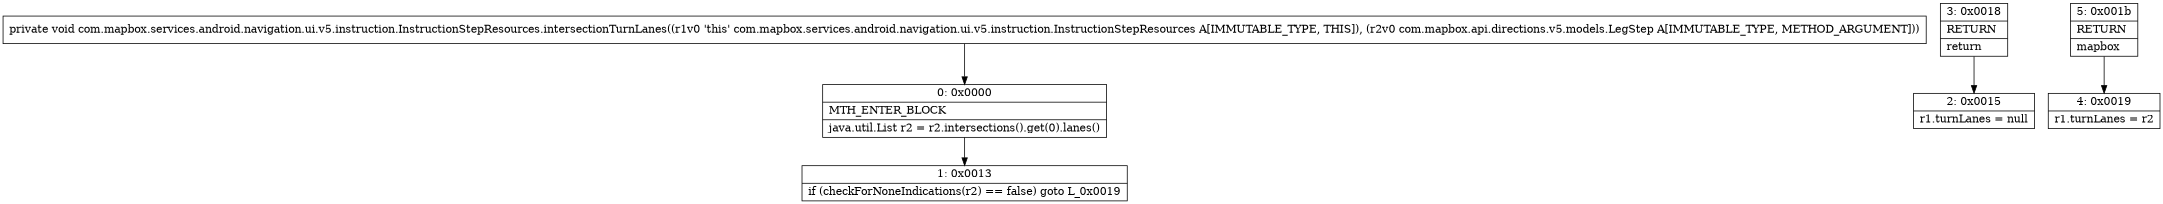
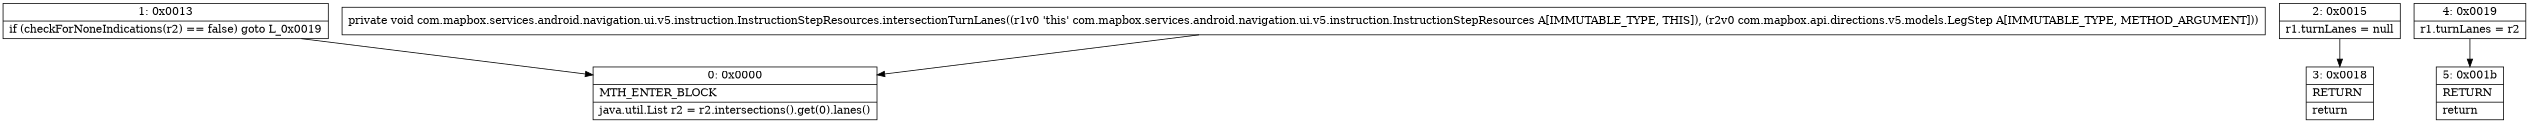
node "5: 0x001b": text "mapbox" -> "return"
edge "3: 0x0018" -> "2: 0x0015": reversed
edge "5: 0x001b" -> "4: 0x0019": reversed
edge "0: 0x0000" -> "1: 0x0013": reversed
